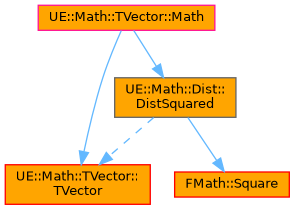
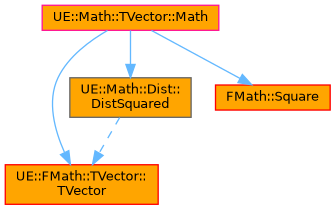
edge "UE::Math::Dist:: DistSquared" -> "FMath::Square": now "UE::Math::TVector::Math" -> "FMath::Square"
node "UE::Math::TVector:: TVector": label "UE::Math::TVector:: TVector" -> "UE::FMath::TVector:: TVector"
